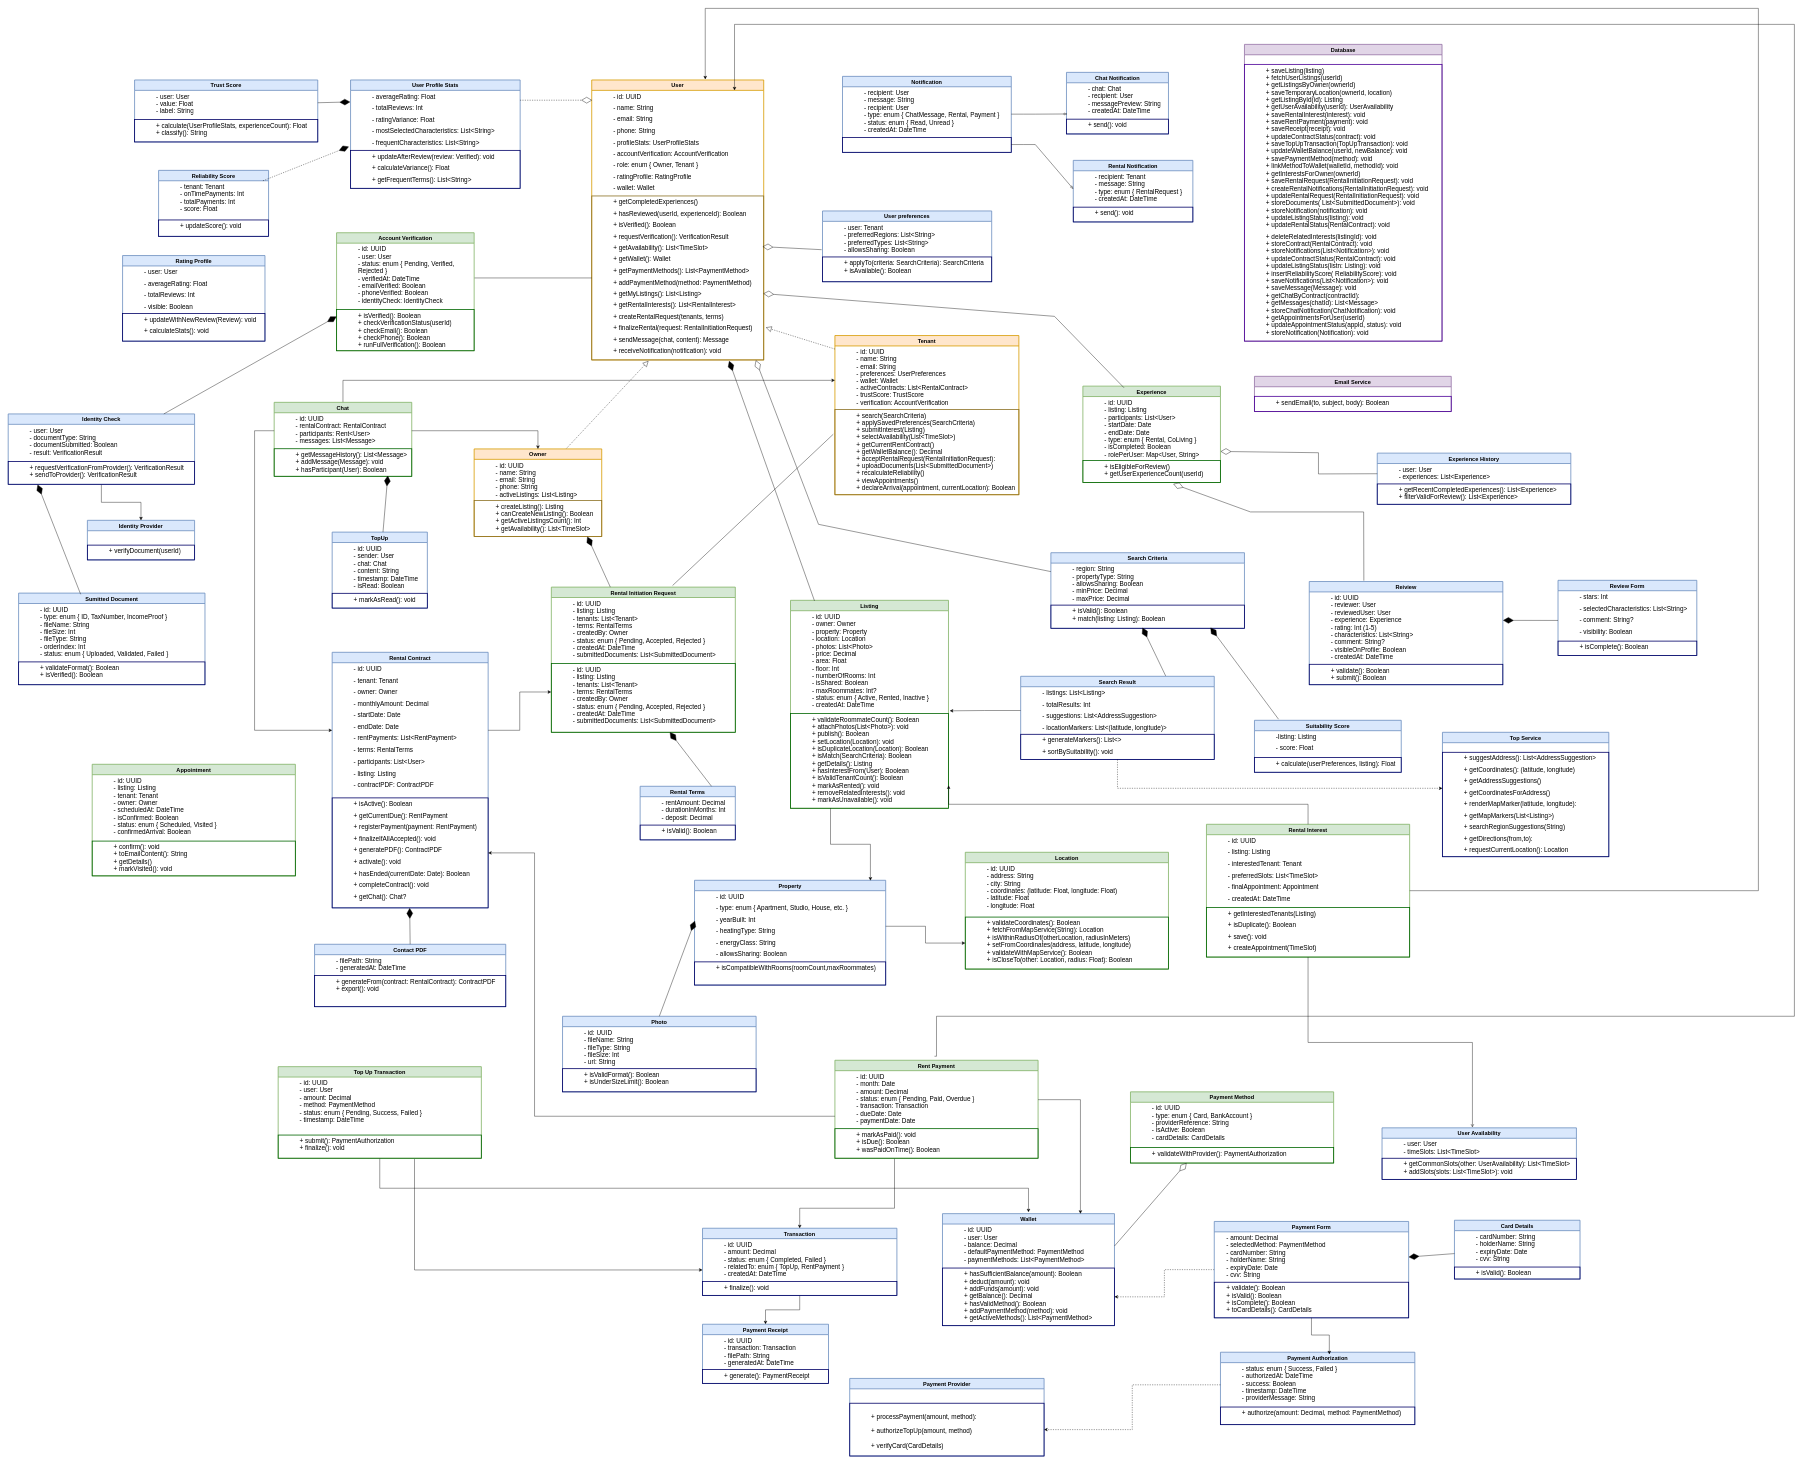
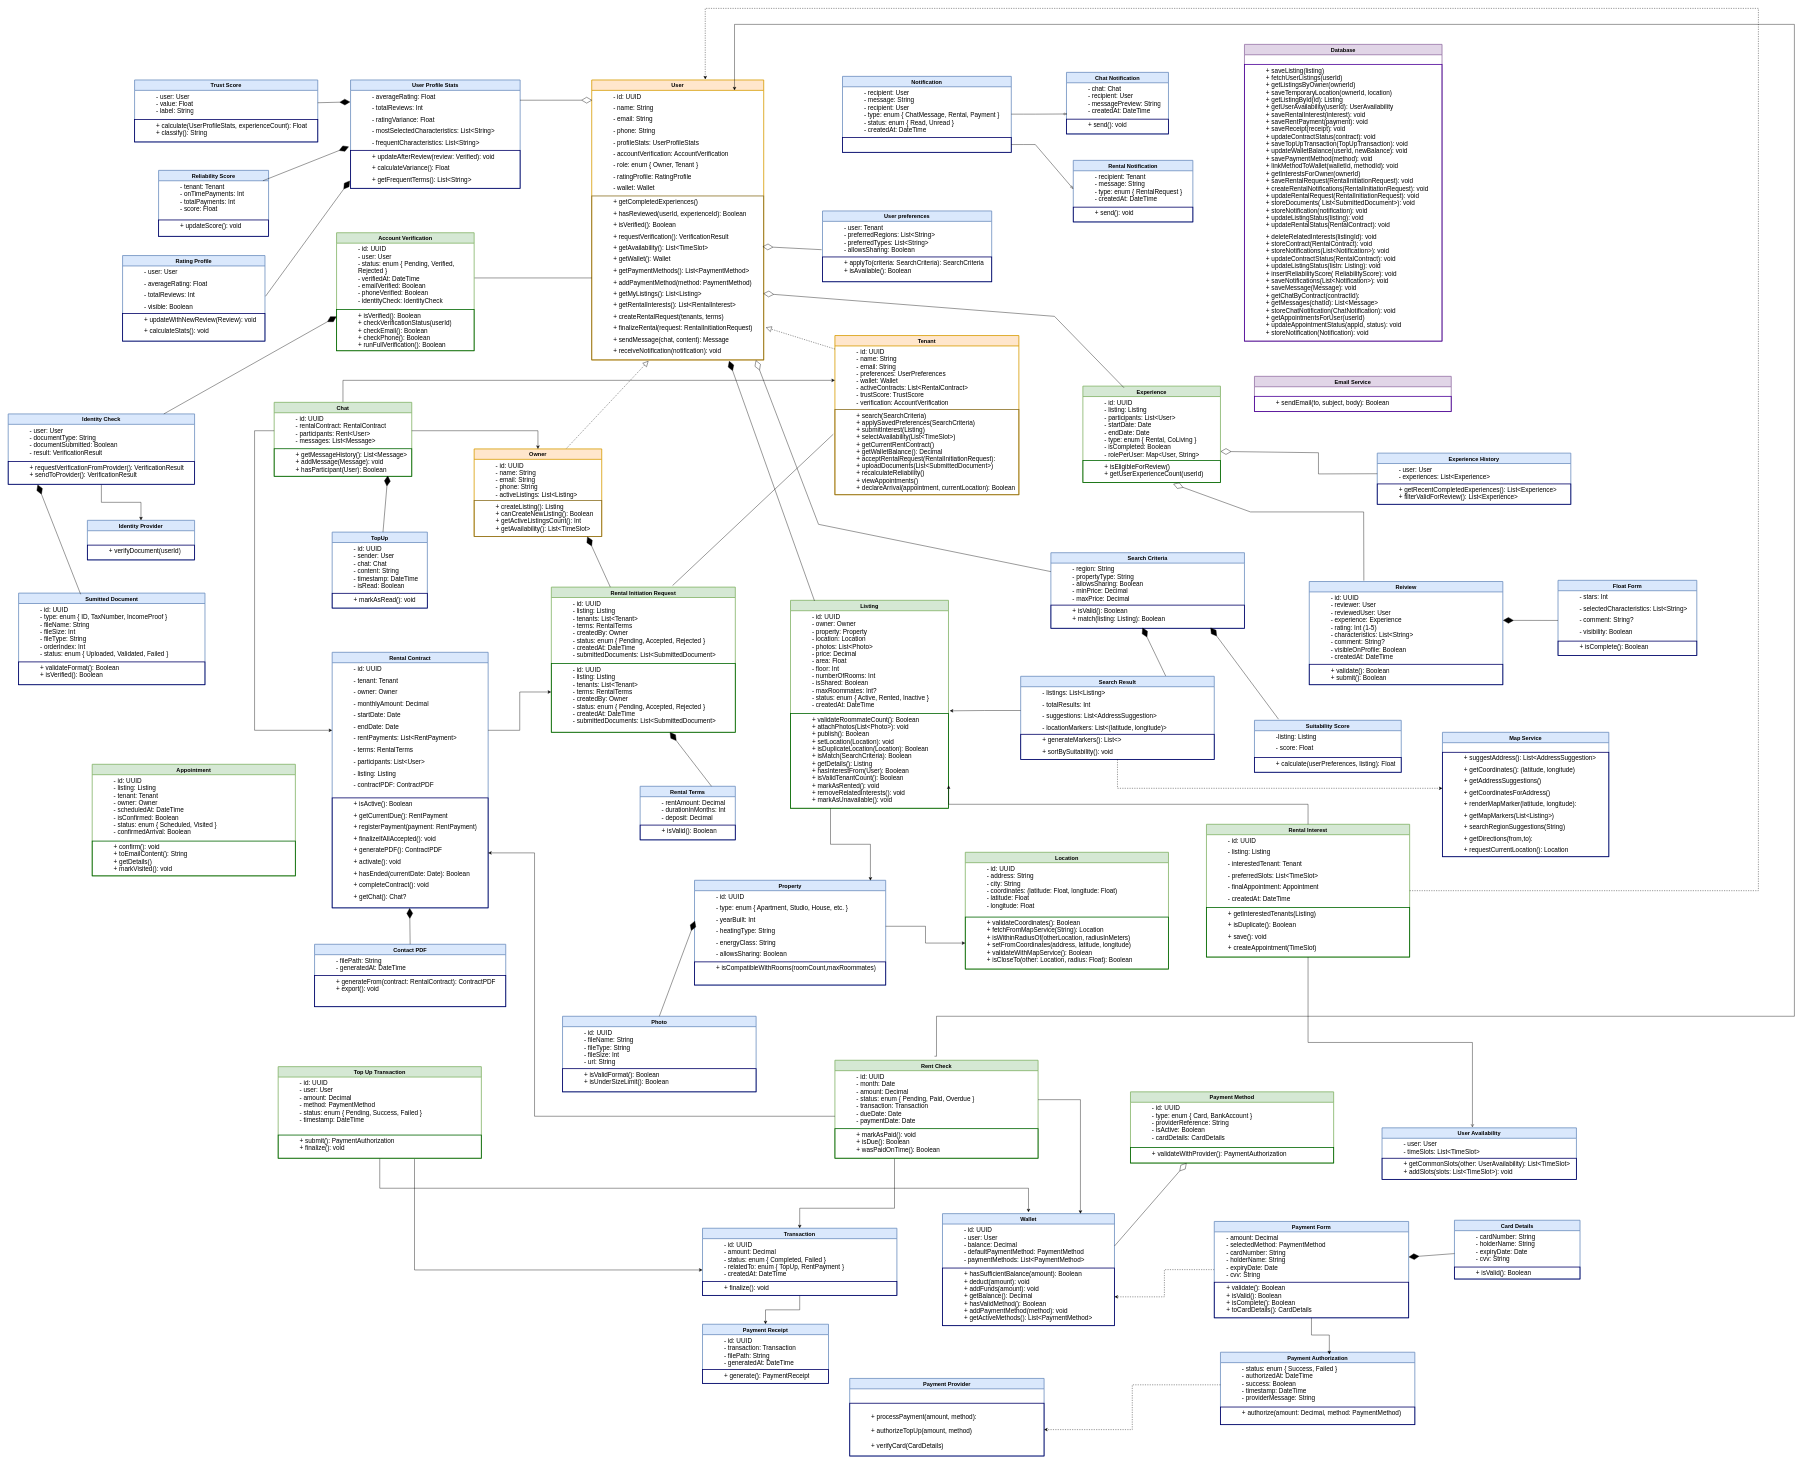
edge "Rental Interest" -> "User": style solid -> dashed
edge "- averageRating: Float - totalReviews: Int - ratingVariance: Float - mostSelectedCharacteristics: List<String> - frequentCharacteristics: List<String>" -> "- id: UUID - name: String - email: String - phone: String - profileStats: UserProfileStats - accountVerification: AccountVerification - role: enum { Owner, Tenant } - ratingProfile: RatingProfile - wallet: Wallet": style dashed -> solid
edge "- tenant: Tenant - onTimePayments: Int - totalPayments: Int - score: Float" -> "- averageRating: Float - totalReviews: Int - ratingVariance: Float - mostSelectedCharacteristics: List<String> - frequentCharacteristics: List<String>": style dashed -> solid
edge "- user: User - averageRating: Float - totalReviews: Int - visible: Boolean" -> "+ updateAfterReview(review: Verified): void + calculateVariance(): Float + getFrequentTerms(): List<String>": added
node "Review Form": label "Review Form" -> "Float Form"
node "Top Service": label "Top Service" -> "Map Service"
node "Rent Payment": label "Rent Payment" -> "Rent Check"
